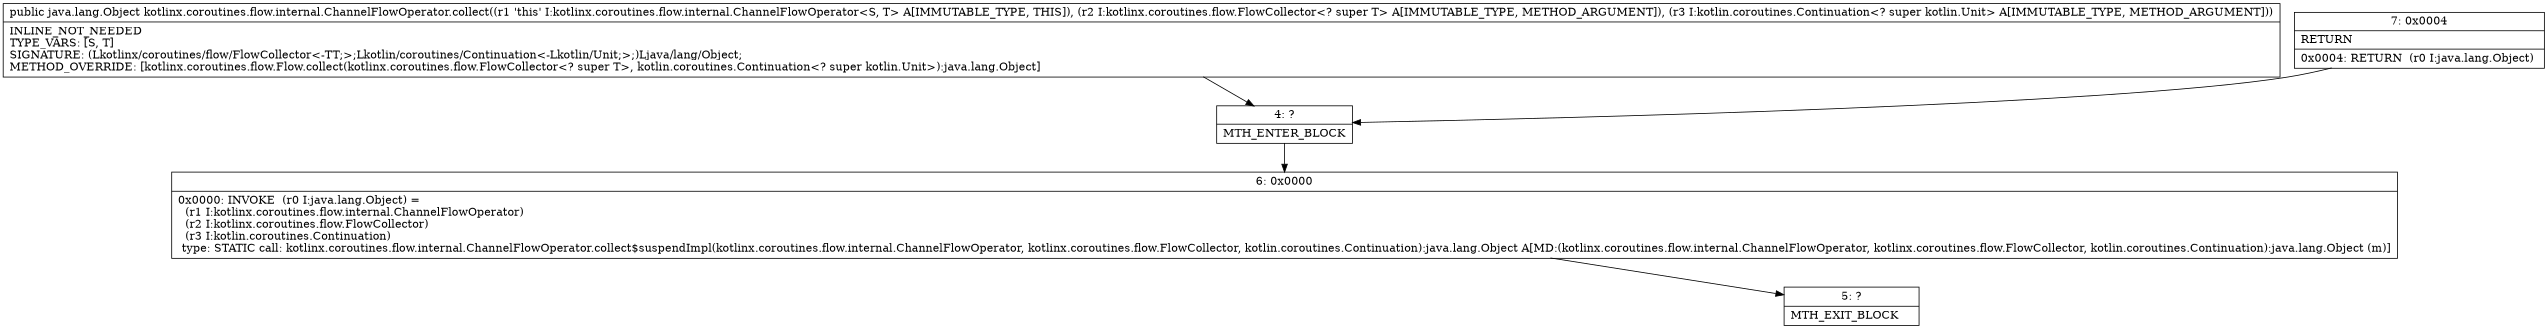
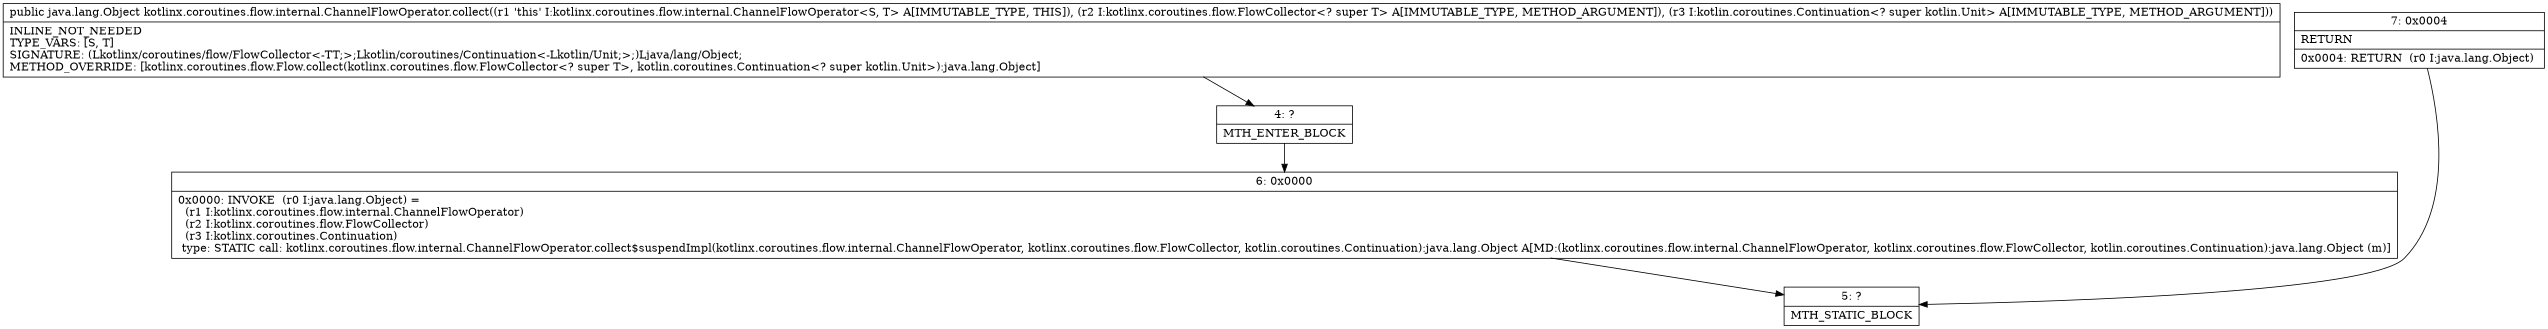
edge "7: 0x0004" -> "4: ?": now "7: 0x0004" -> "5: ?"
node "6: 0x0000": text "(r3 I:kotlin.coroutines.Continuation)" -> "(r3 I:kotlinx.coroutines.Continuation)"
node "5: ?": text "MTH_EXIT_BLOCK" -> "MTH_STATIC_BLOCK"
